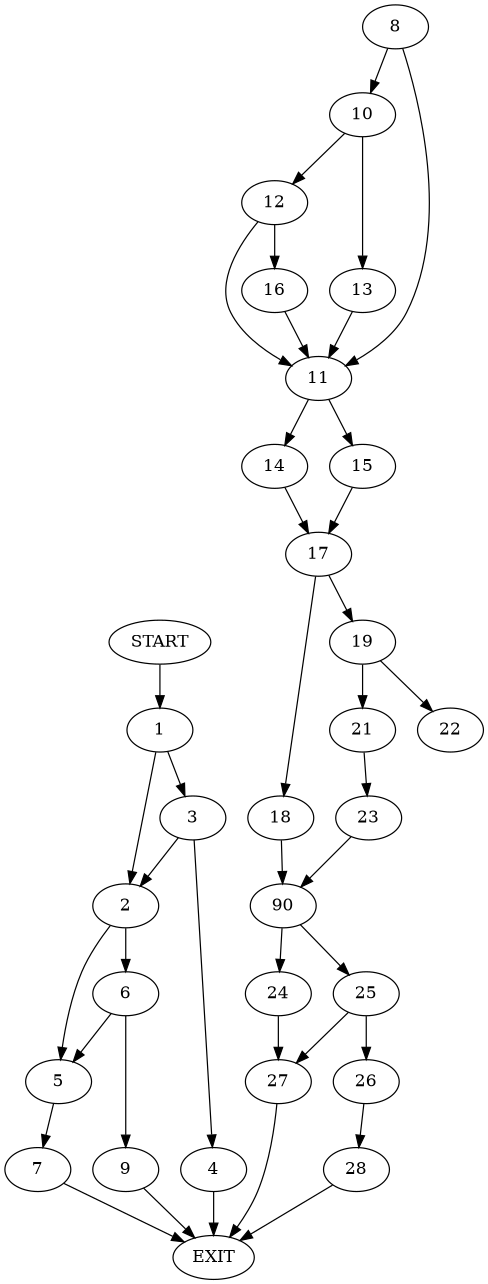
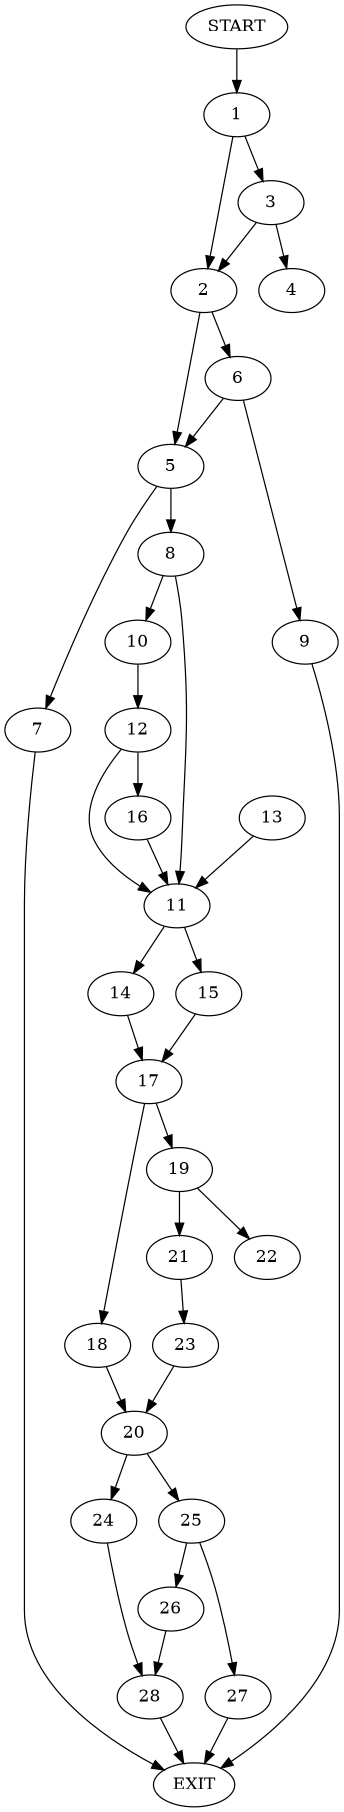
edge "10" -> "13": removed
edge "5" -> "8": added
node "90": label "90" -> "20"
edge "24" -> "27": now "24" -> "28"
edge "4" -> "EXIT": removed
